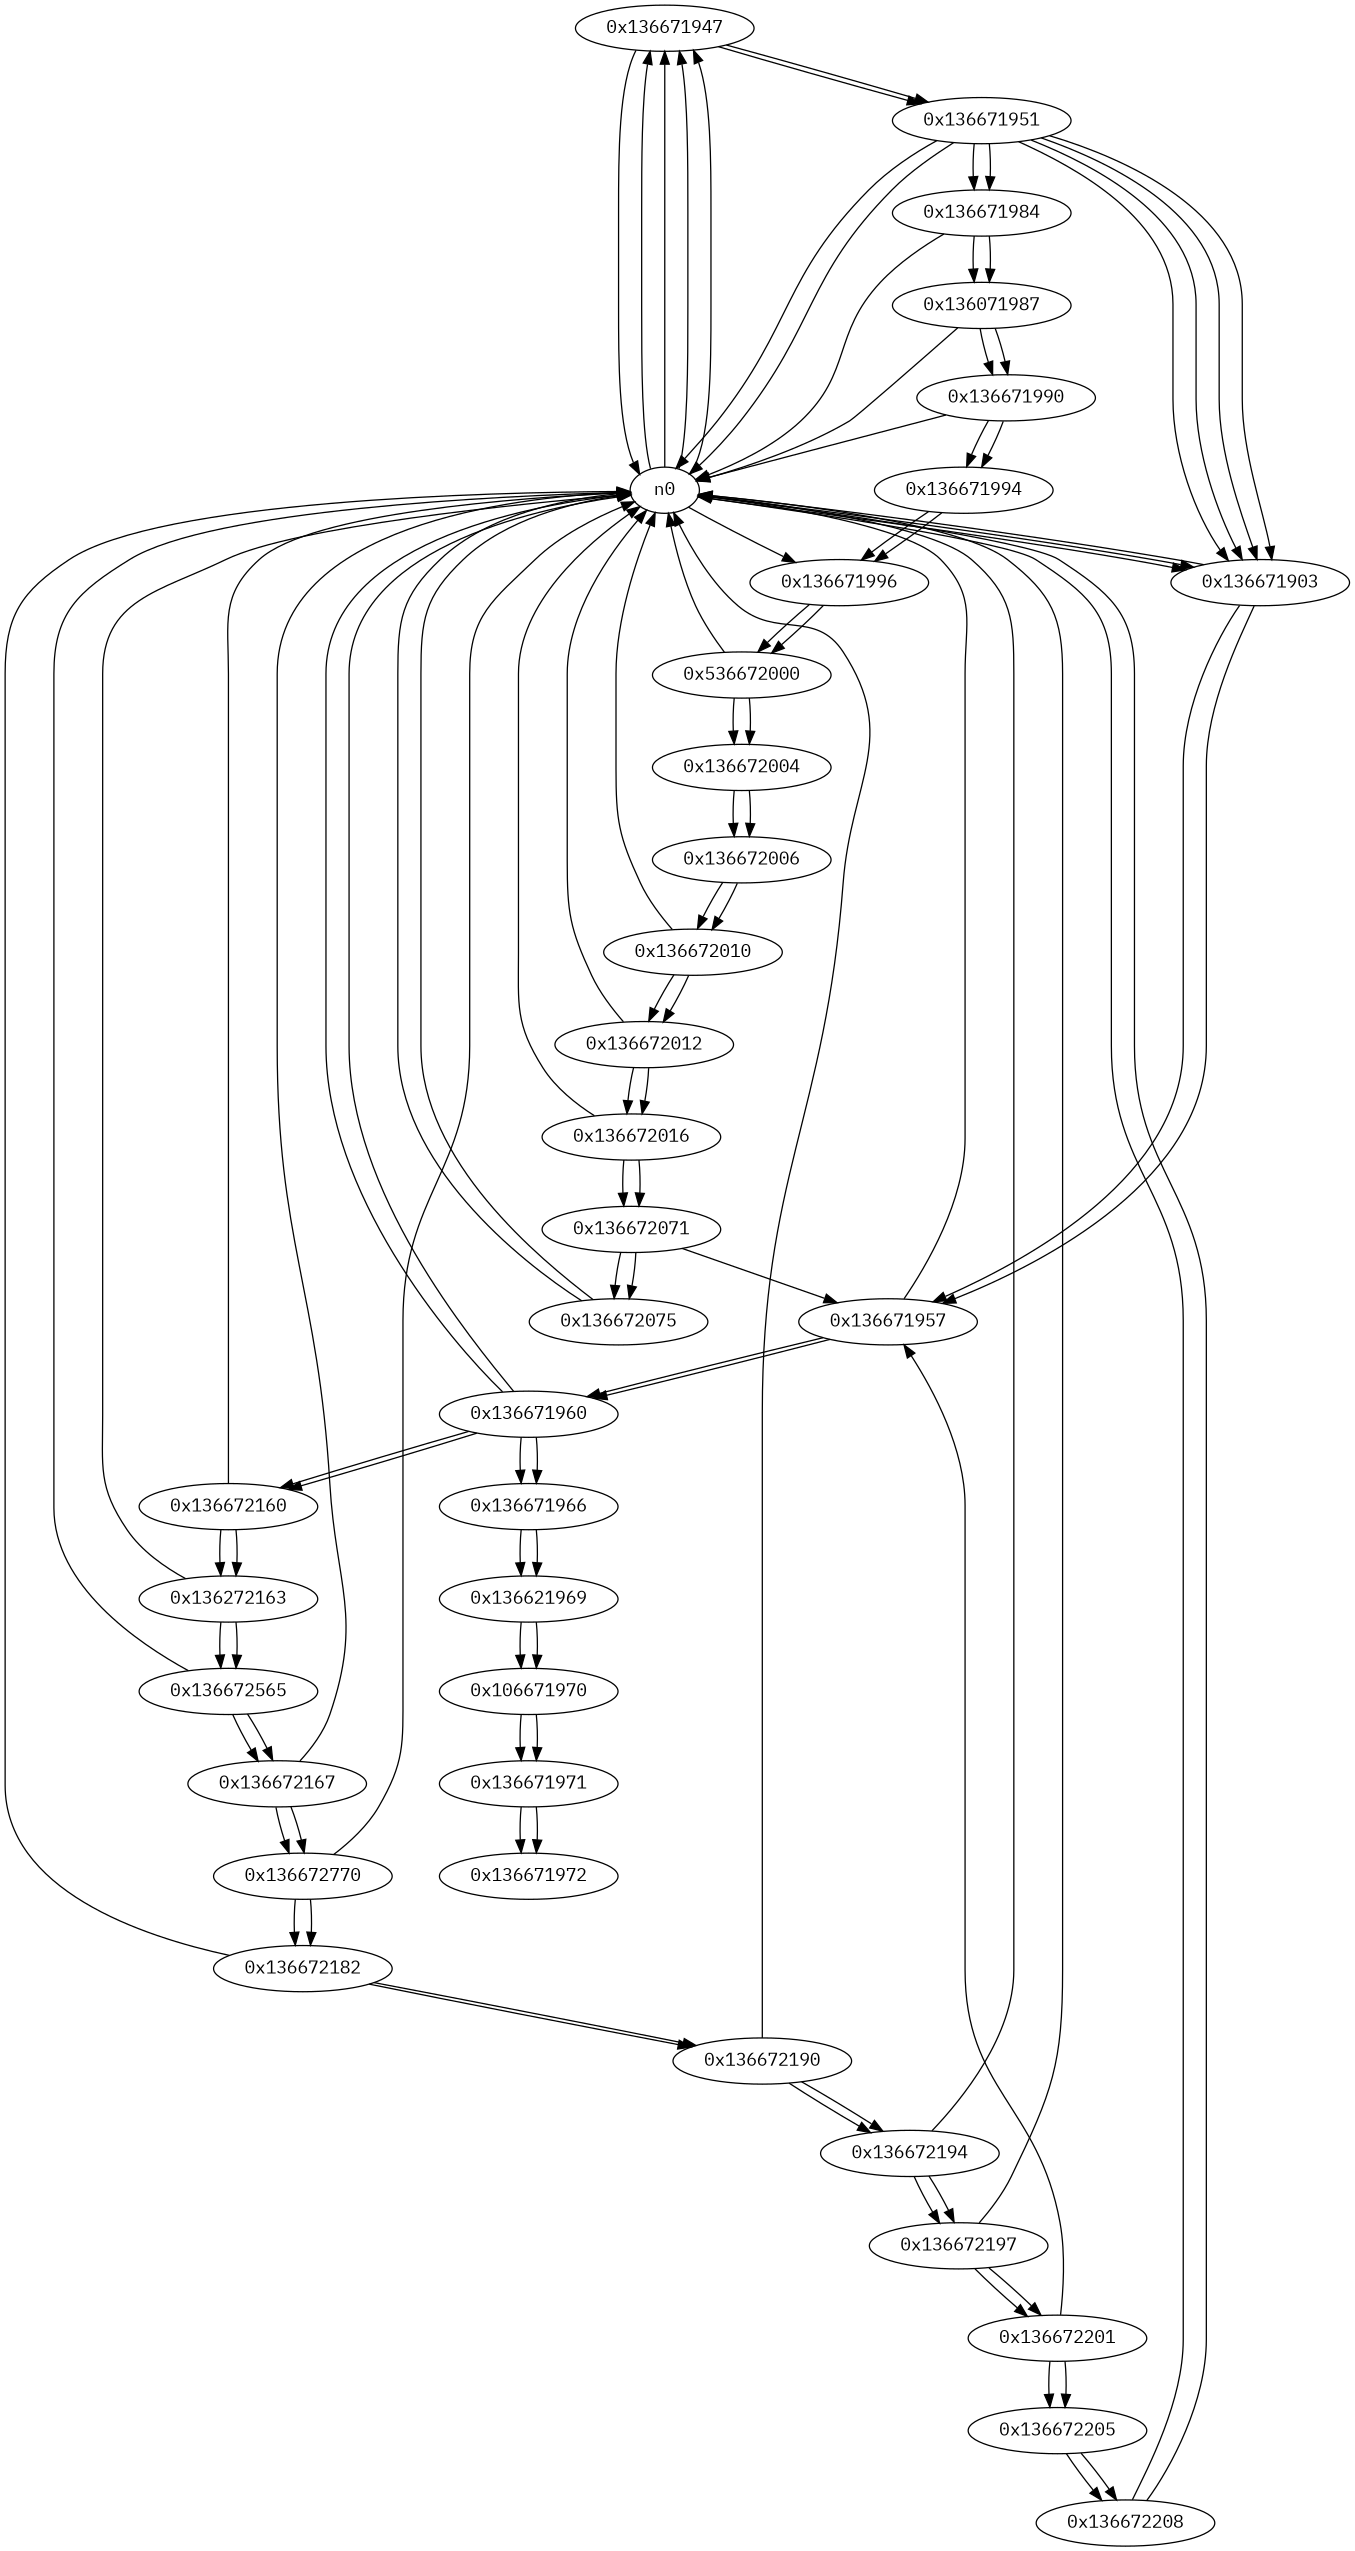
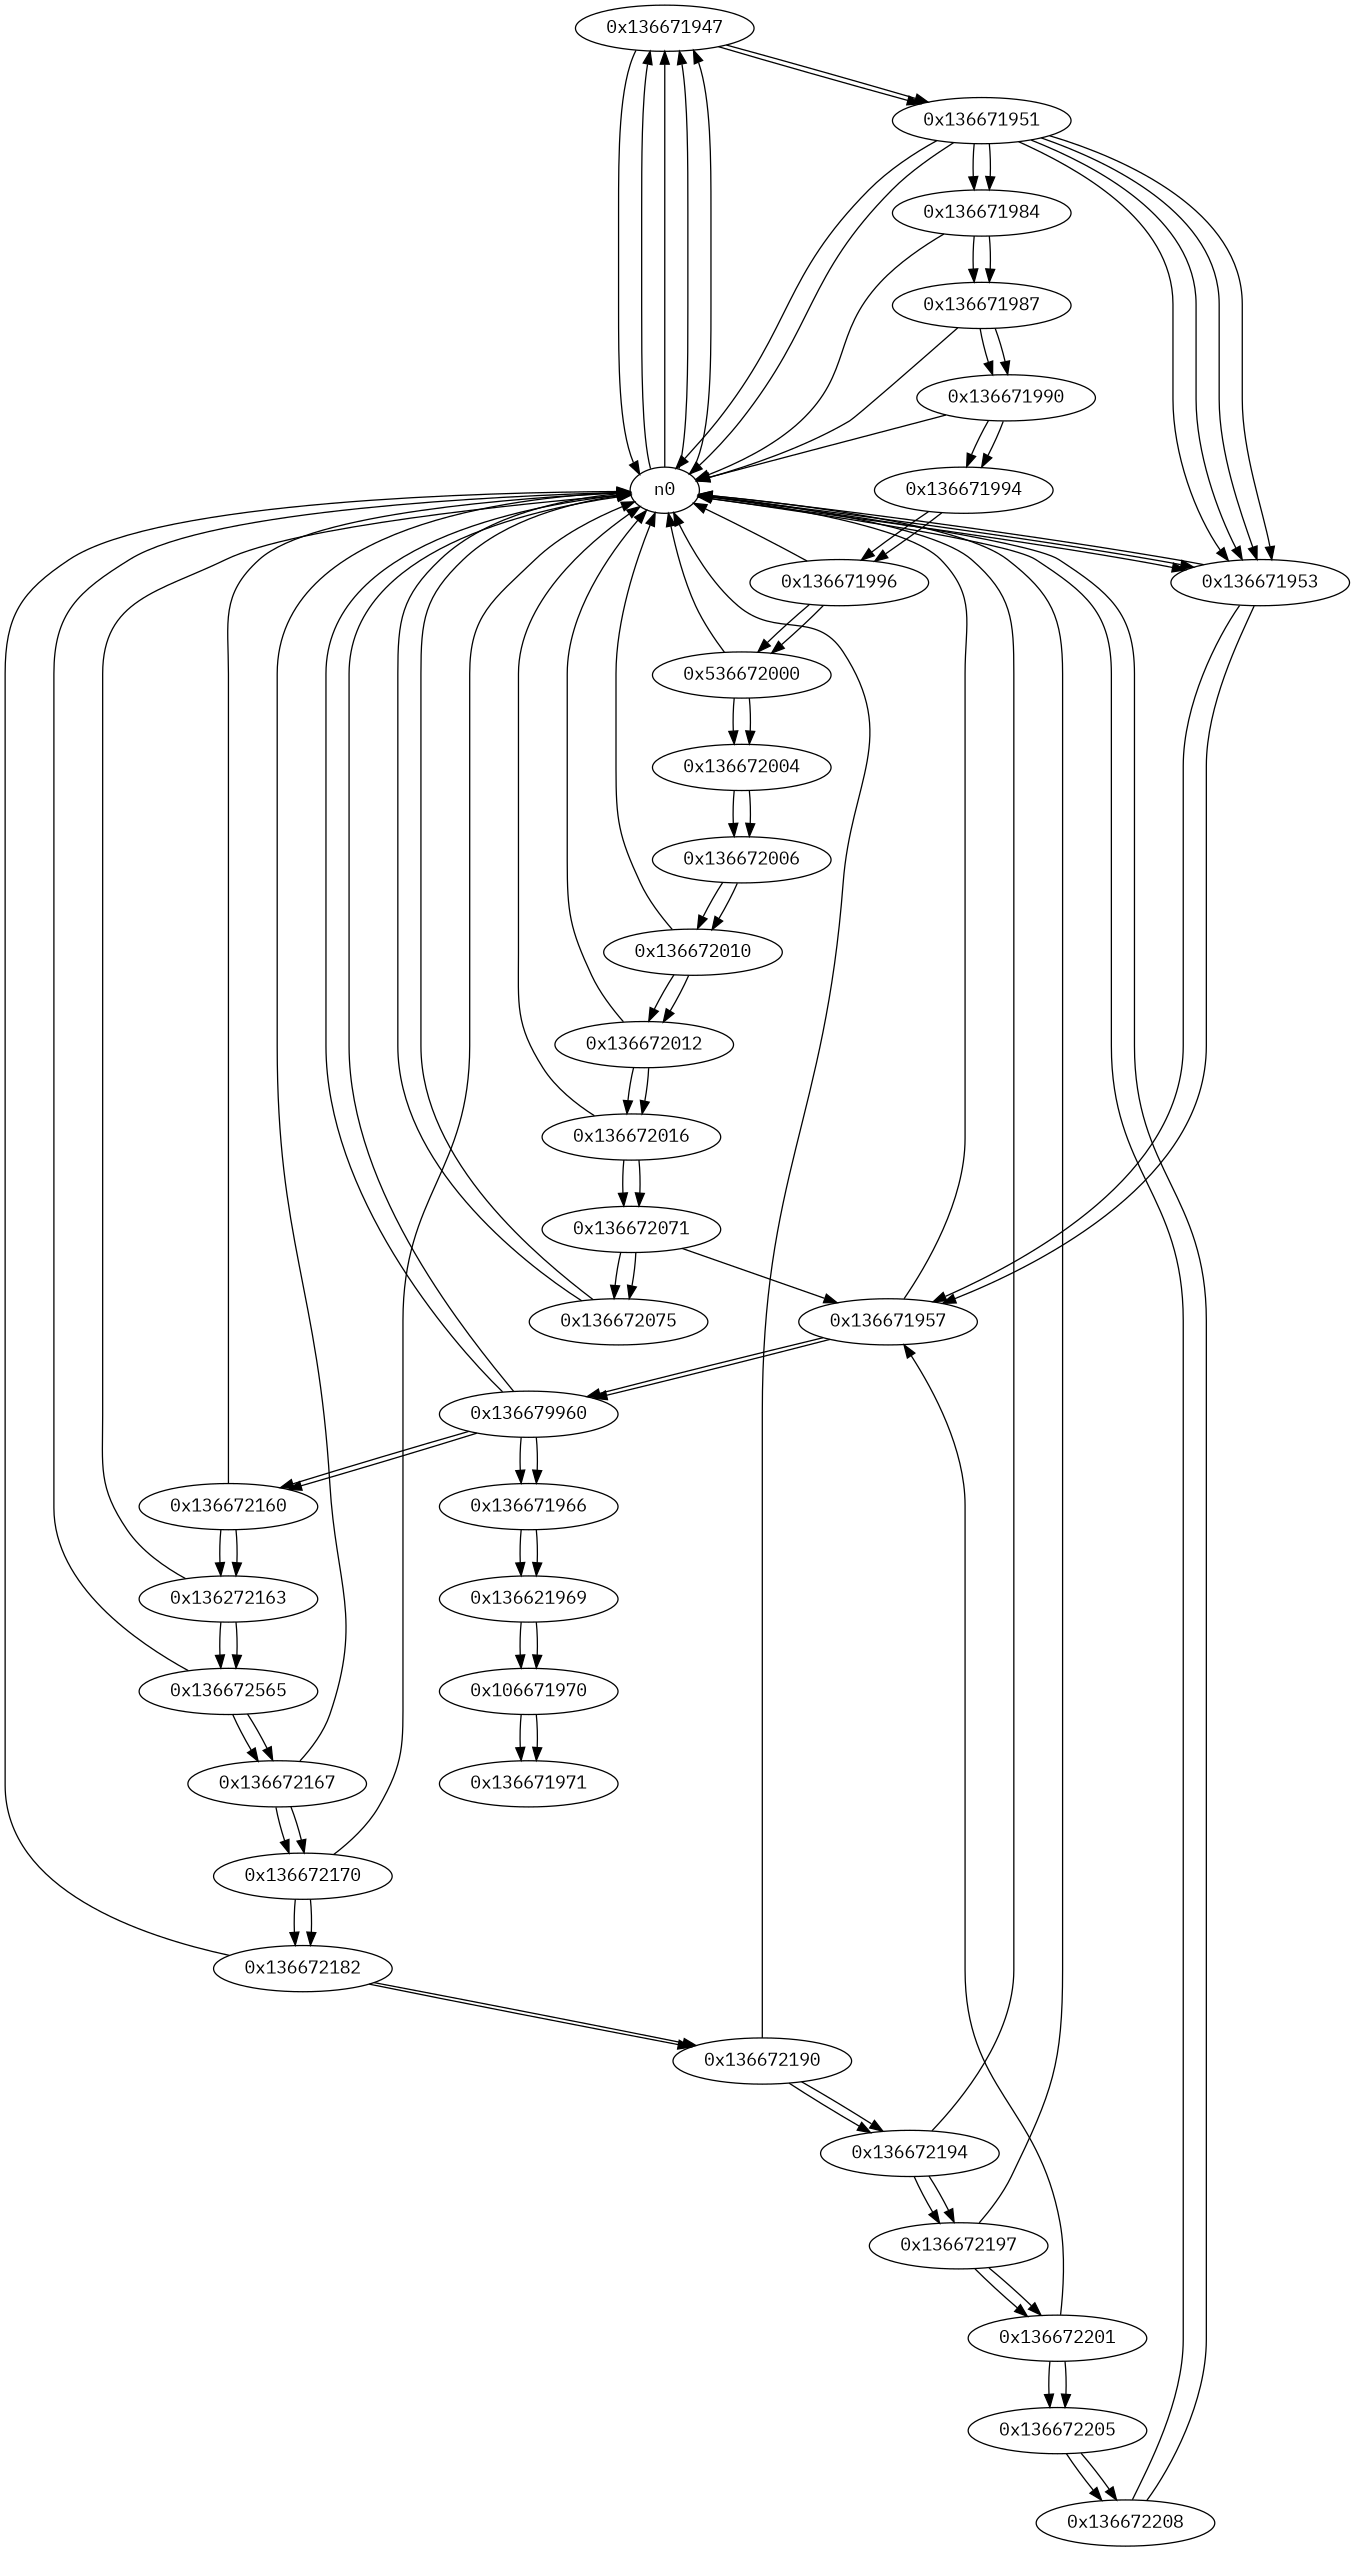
node "0x136071987": label "0x136071987" -> "0x136671987"
edge "n0" -> "0x136671996": reversed
node "0x136671903": label "0x136671903" -> "0x136671953"
node "0x136671960": label "0x136671960" -> "0x136679960"
node "0x136672770": label "0x136672770" -> "0x136672170"
node "0x136671972": removed
